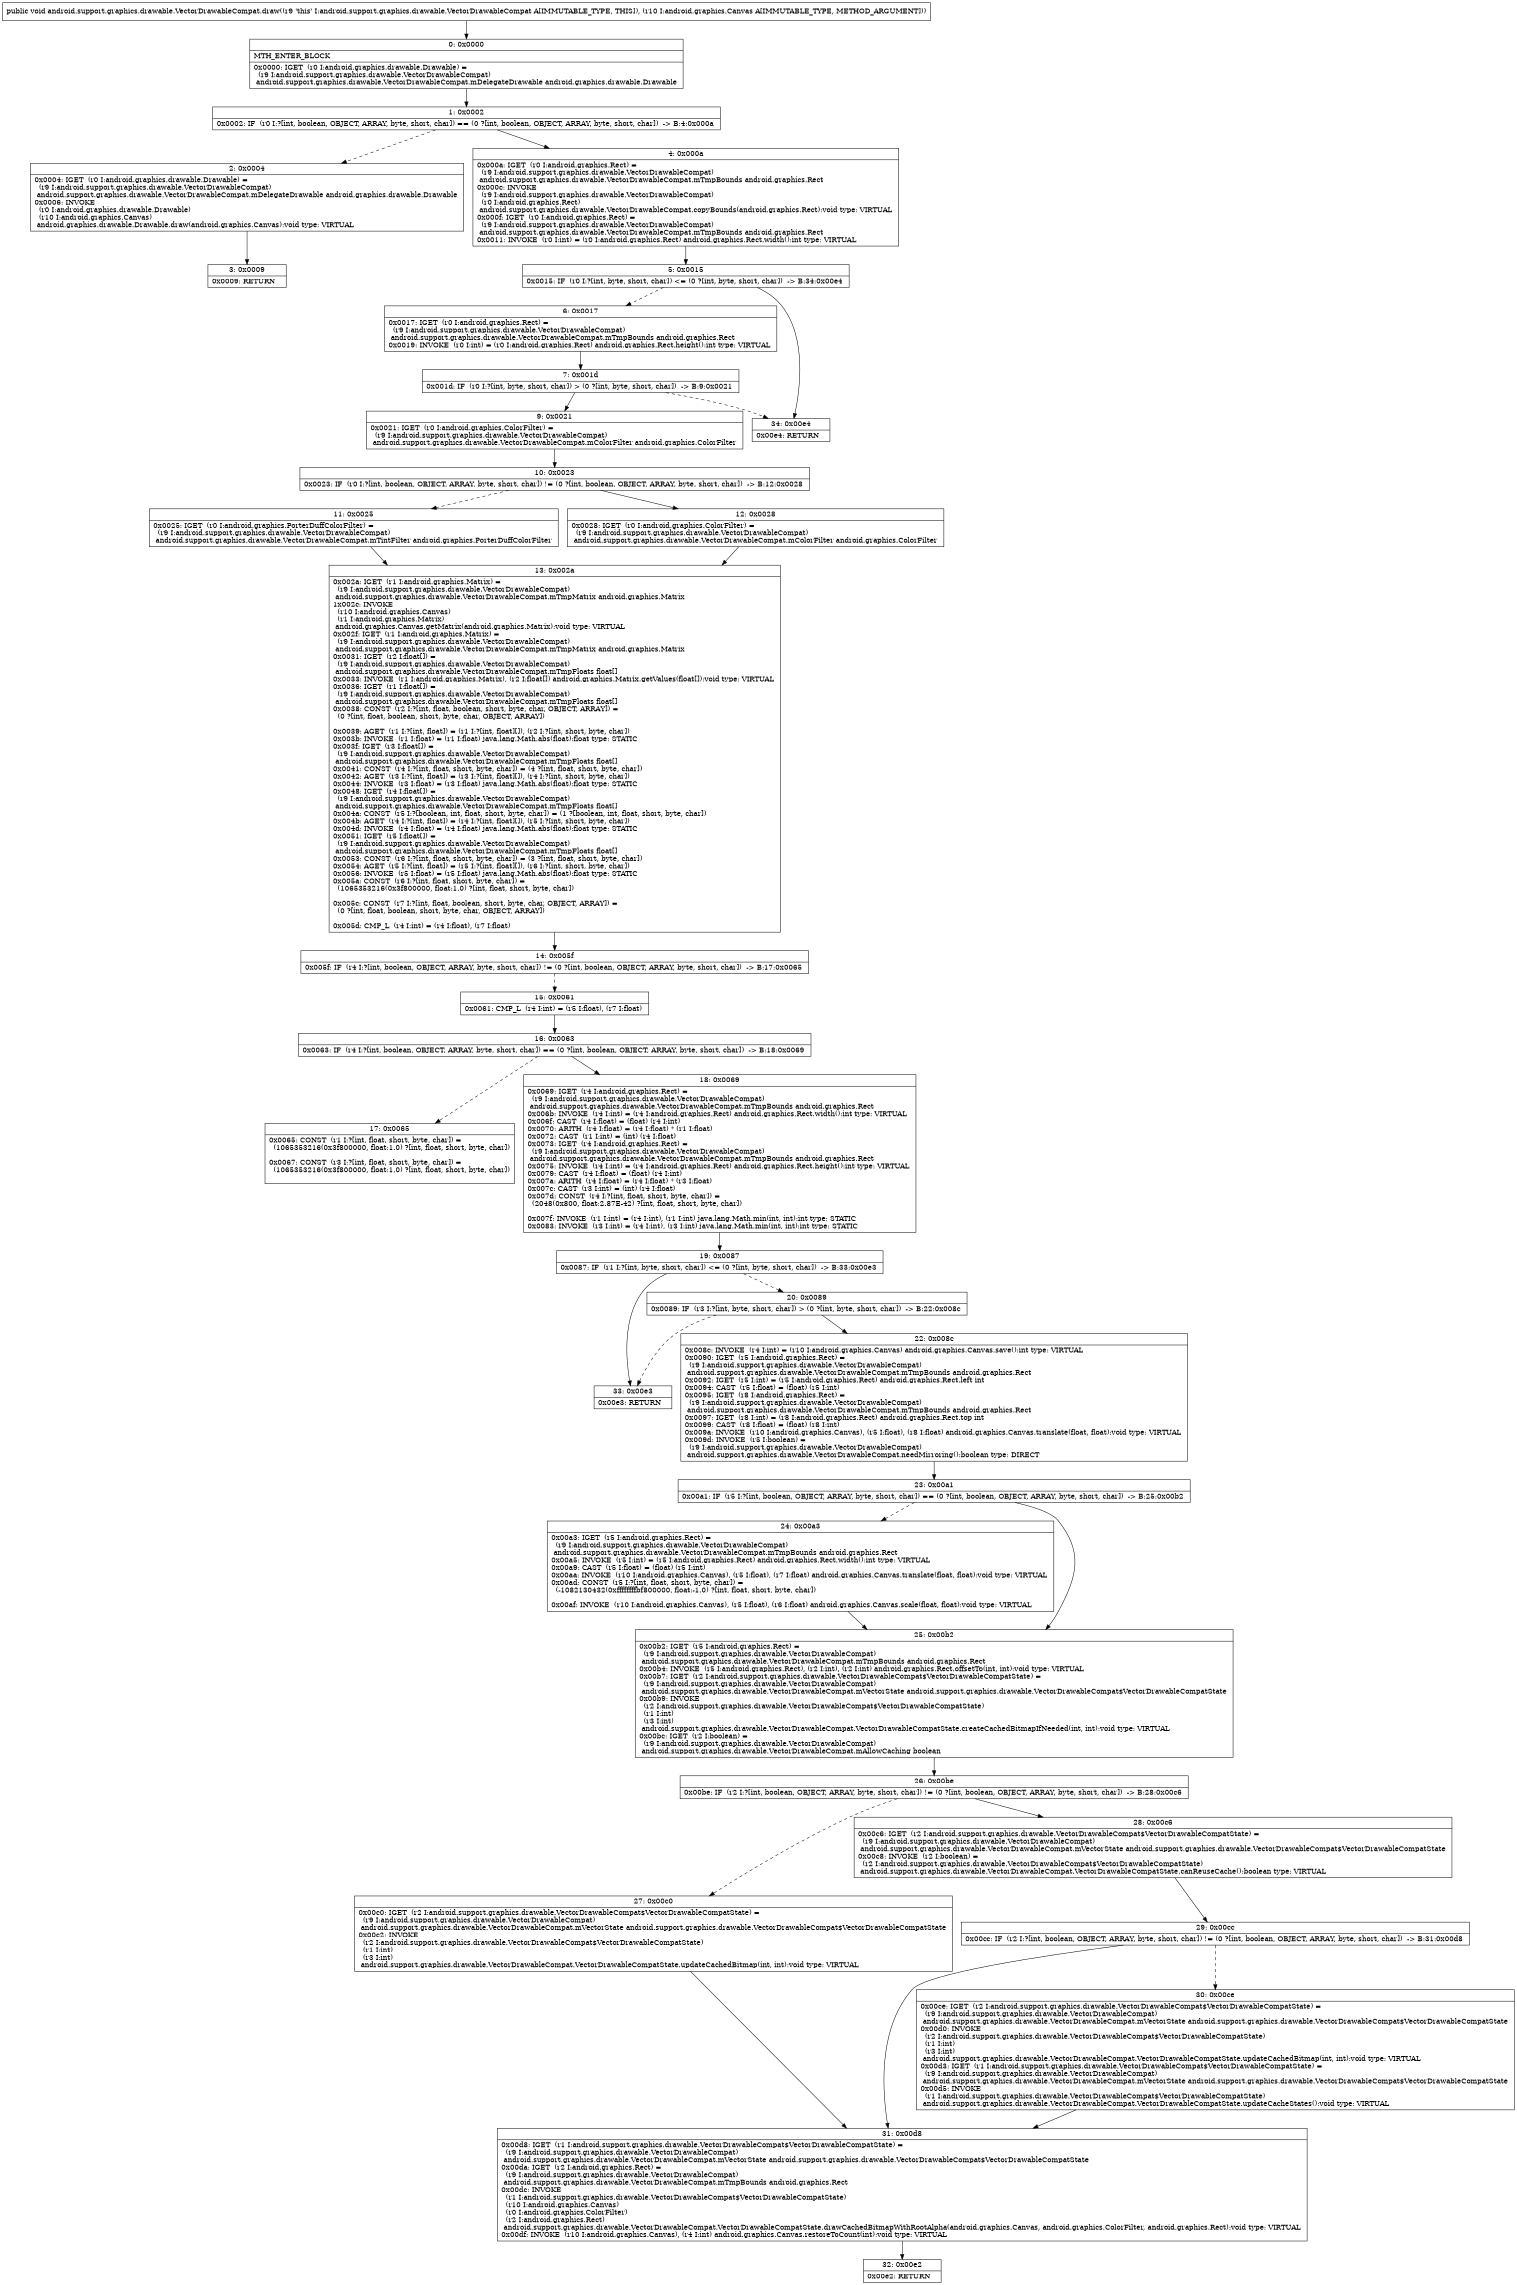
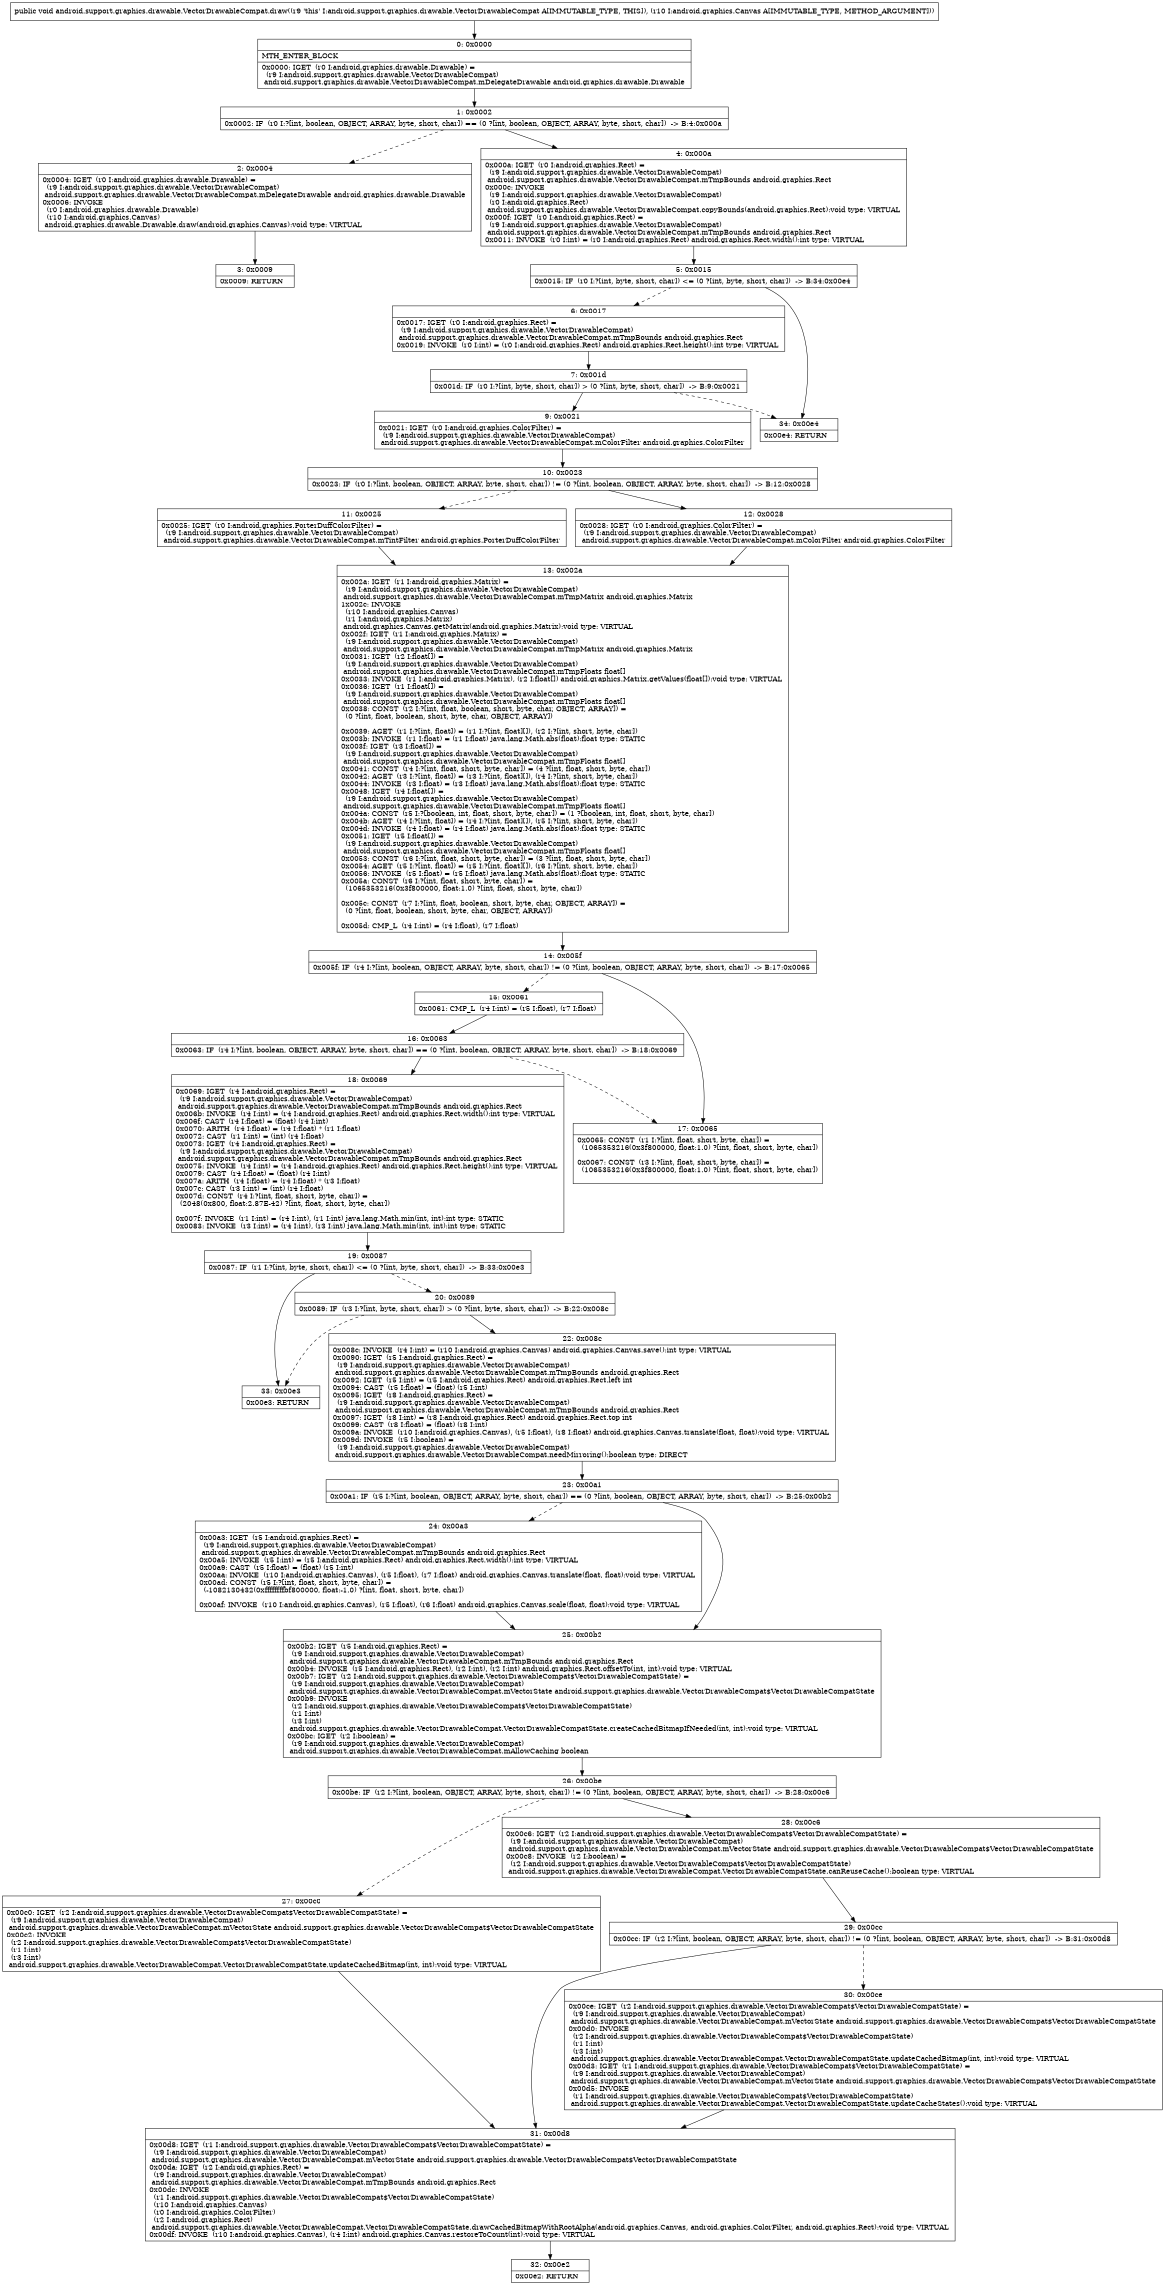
edge "14: 0x005f" -> "17: 0x0065": added
